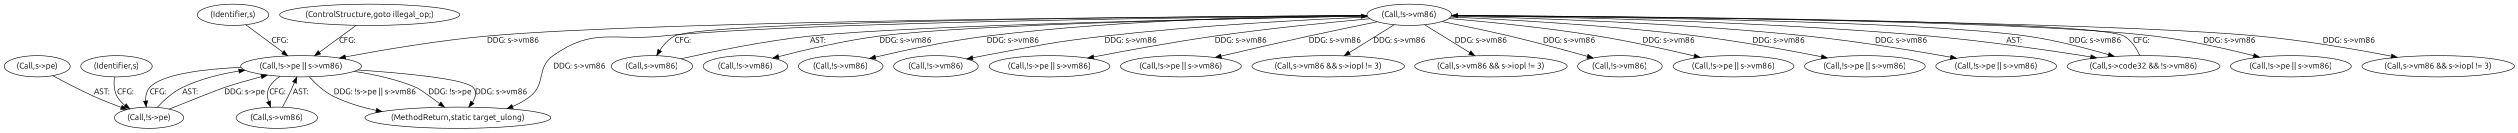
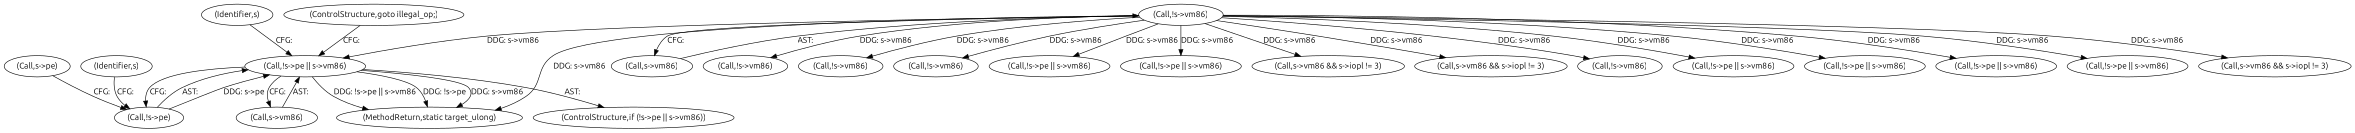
node "(Call,s->code32 && !s->vm86)": removed
edge "(Call,s->pe)" -> "(Call,!s->pe)": label "AST: " -> "CFG: "
node "(ControlStructure,if (!s->pe || s->vm86))": added
